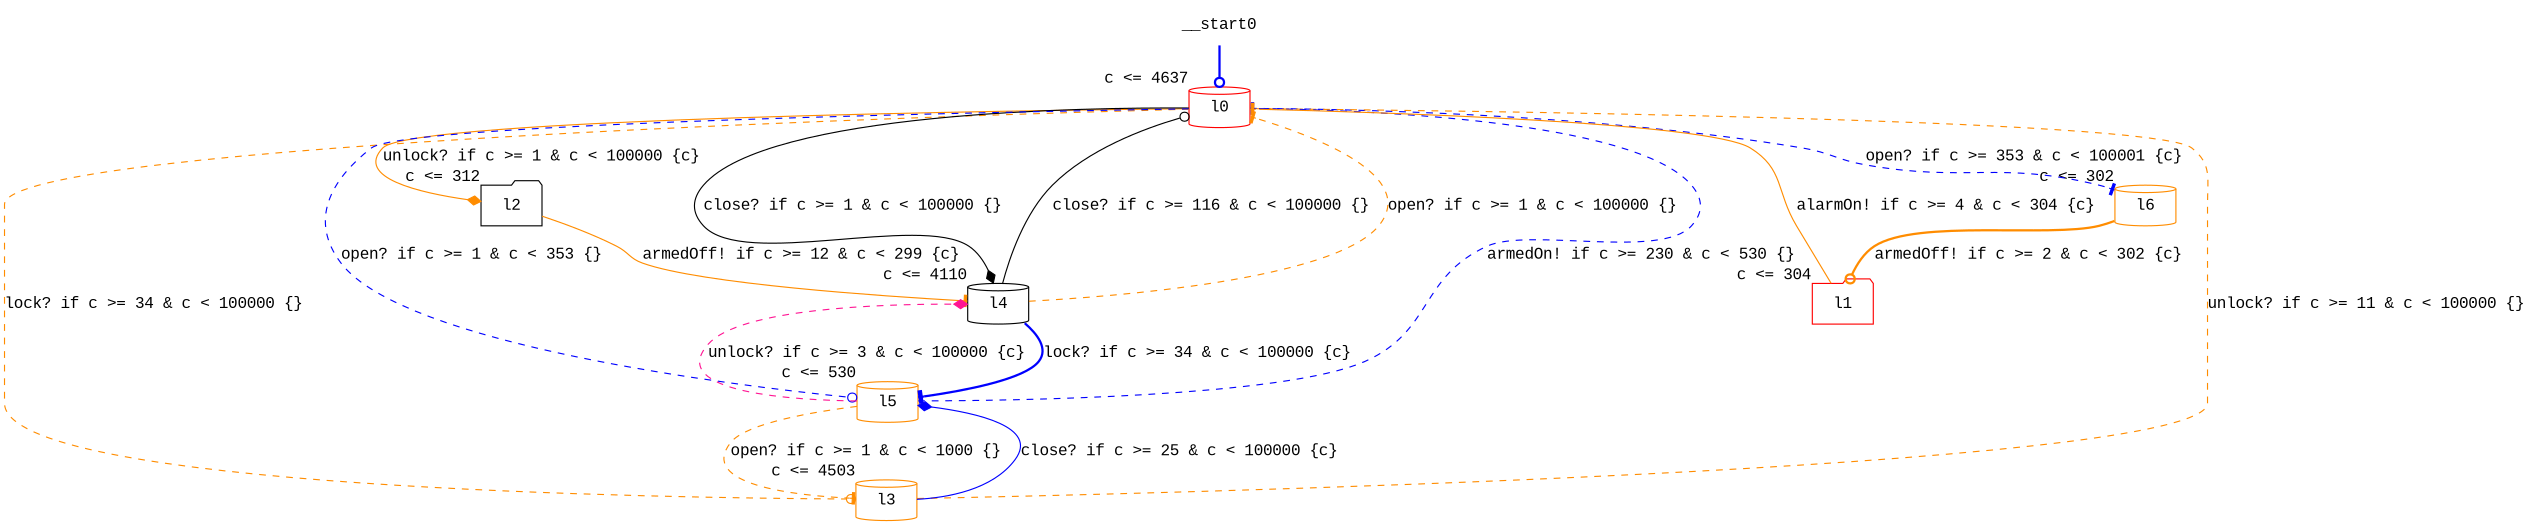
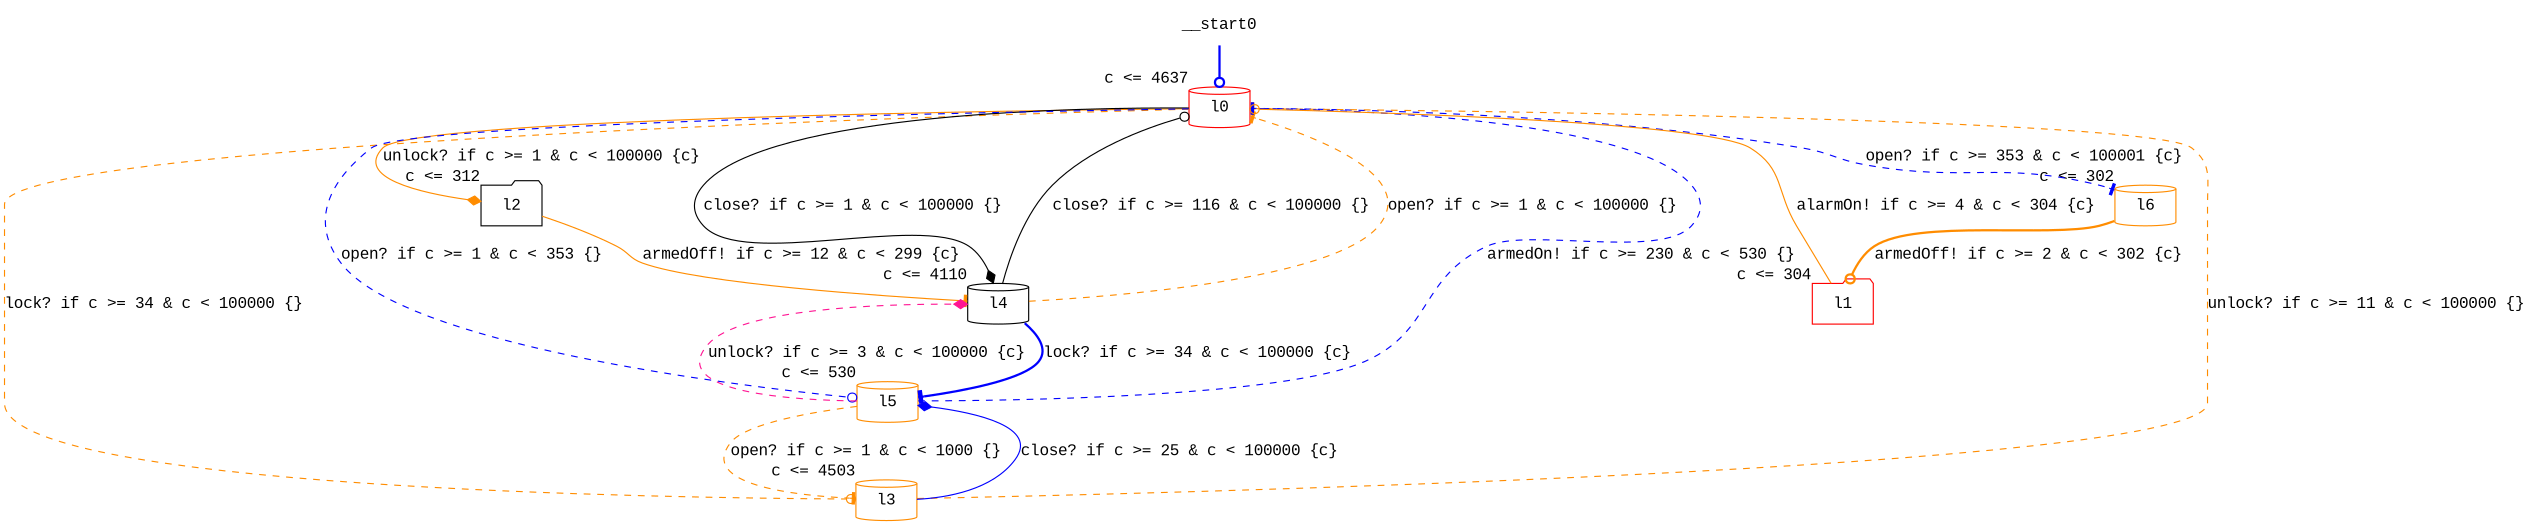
edge "l1 c <= 304" -> "l0 c <= 4637": arrowhead tee -> odot
